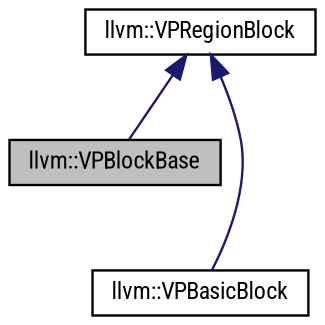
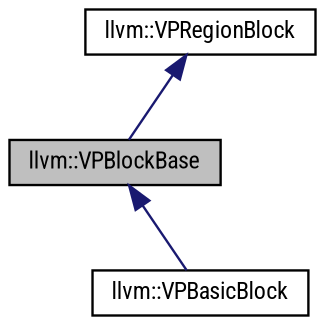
edge "llvm::VPBasicBlock" -> "llvm::VPRegionBlock": now "llvm::VPBasicBlock" -> "llvm::VPBlockBase"
